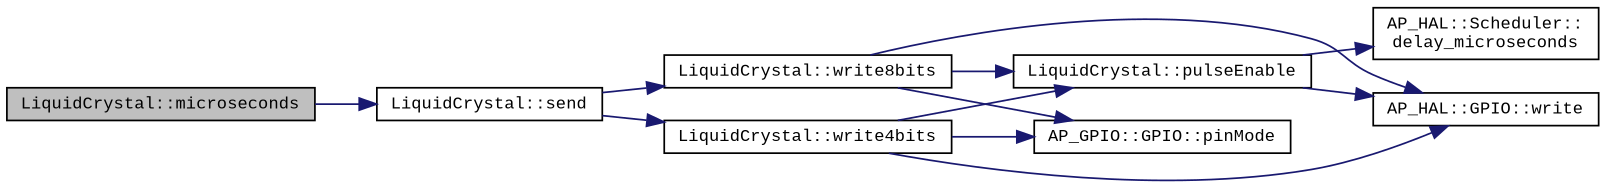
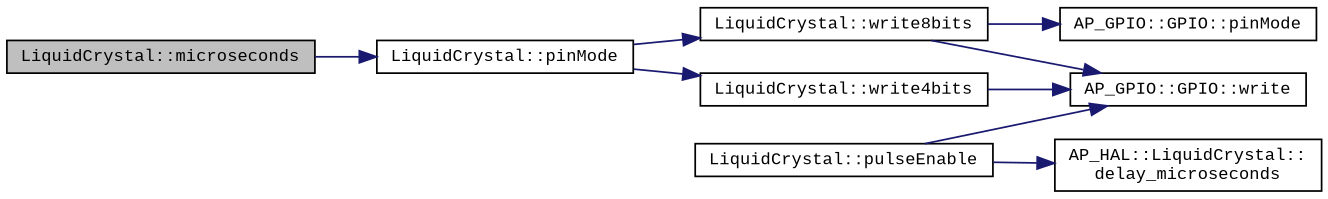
node "AP_HAL::Scheduler:: delay_microseconds": label "AP_HAL::Scheduler:: delay_microseconds" -> "AP_HAL::LiquidCrystal:: delay_microseconds"
edge "LiquidCrystal::write8bits" -> "LiquidCrystal::pulseEnable": removed
node "LiquidCrystal::send": label "LiquidCrystal::send" -> "LiquidCrystal::pinMode"
edge "LiquidCrystal::write4bits" -> "LiquidCrystal::pulseEnable": removed
node "AP_HAL::GPIO::write": label "AP_HAL::GPIO::write" -> "AP_GPIO::GPIO::write"
edge "LiquidCrystal::write4bits" -> "AP_GPIO::GPIO::pinMode": removed
